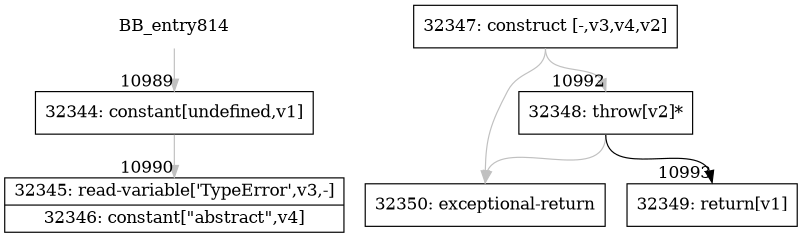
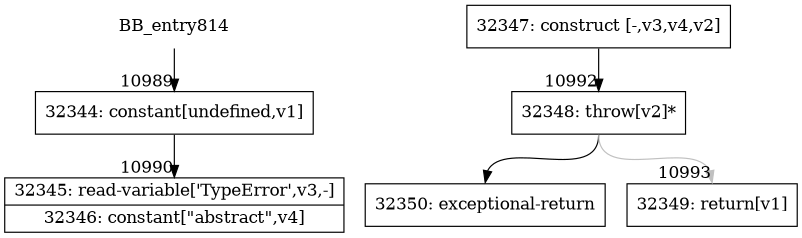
edge "BB_entry814" -> "32344: constant[undefined,v1]": color gray -> black
edge "32347: construct [-,v3,v4,v2]" -> "32348: throw[v2]*": color gray -> black
edge "32347: construct [-,v3,v4,v2]" -> "32350: exceptional-return": removed
edge "32344: constant[undefined,v1]" -> "32345: read-variable['TypeError',v3,-]": color gray -> black
edge "32348: throw[v2]*" -> "32350: exceptional-return": color gray -> black
edge "32348: throw[v2]*" -> "32349: return[v1]": color black -> gray
